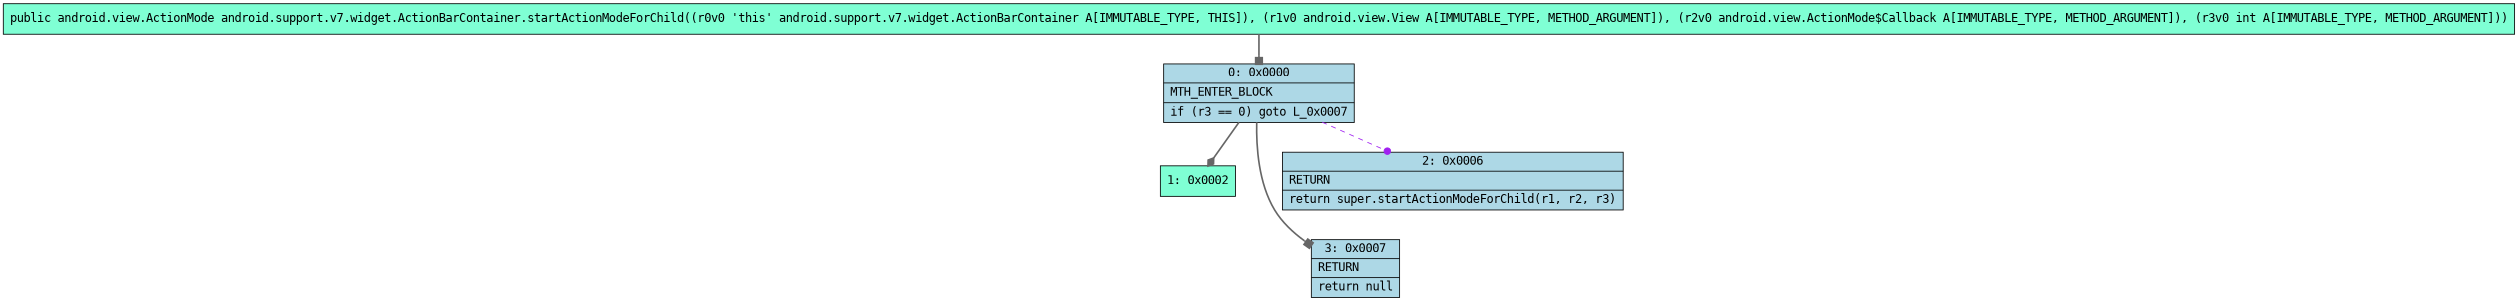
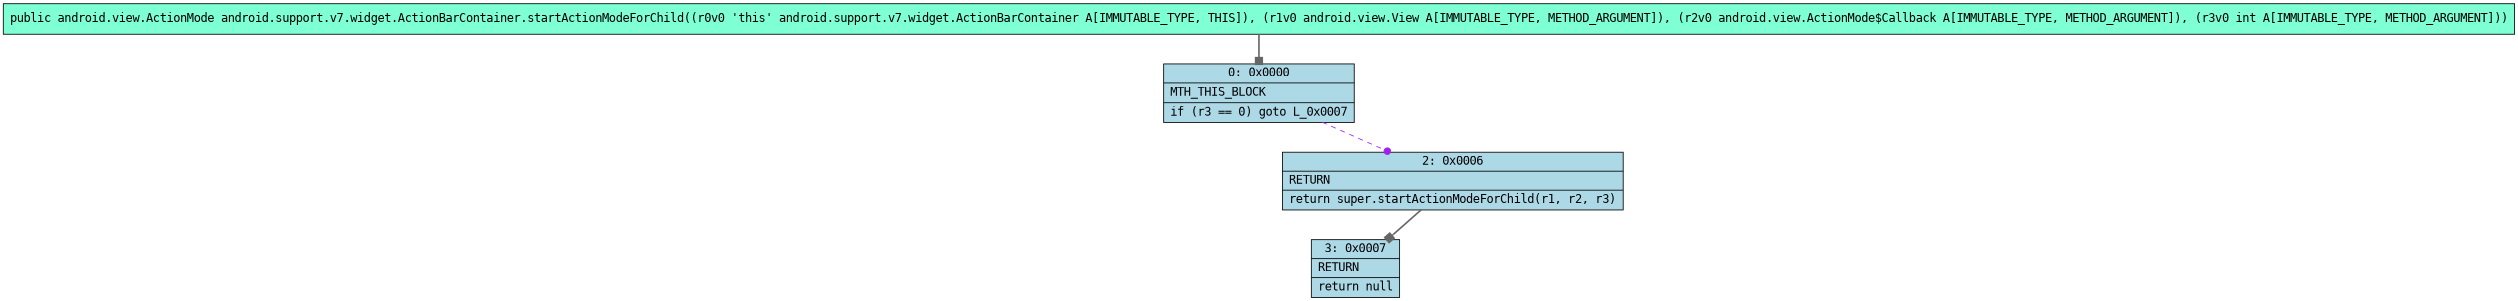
node "0: 0x0000": text "MTH_ENTER_BLOCK" -> "MTH_THIS_BLOCK"
node "1: 0x0002": removed
edge "0: 0x0000" -> "3: 0x0007": now "2: 0x0006" -> "3: 0x0007"
